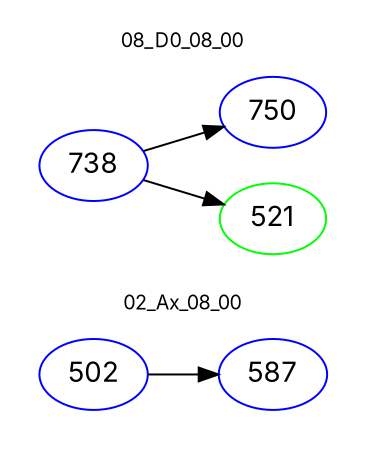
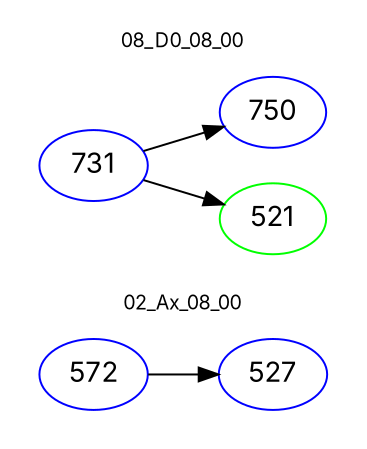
node "738": label "738" -> "731"
node "502": label "502" -> "572"
node "587": label "587" -> "527"
